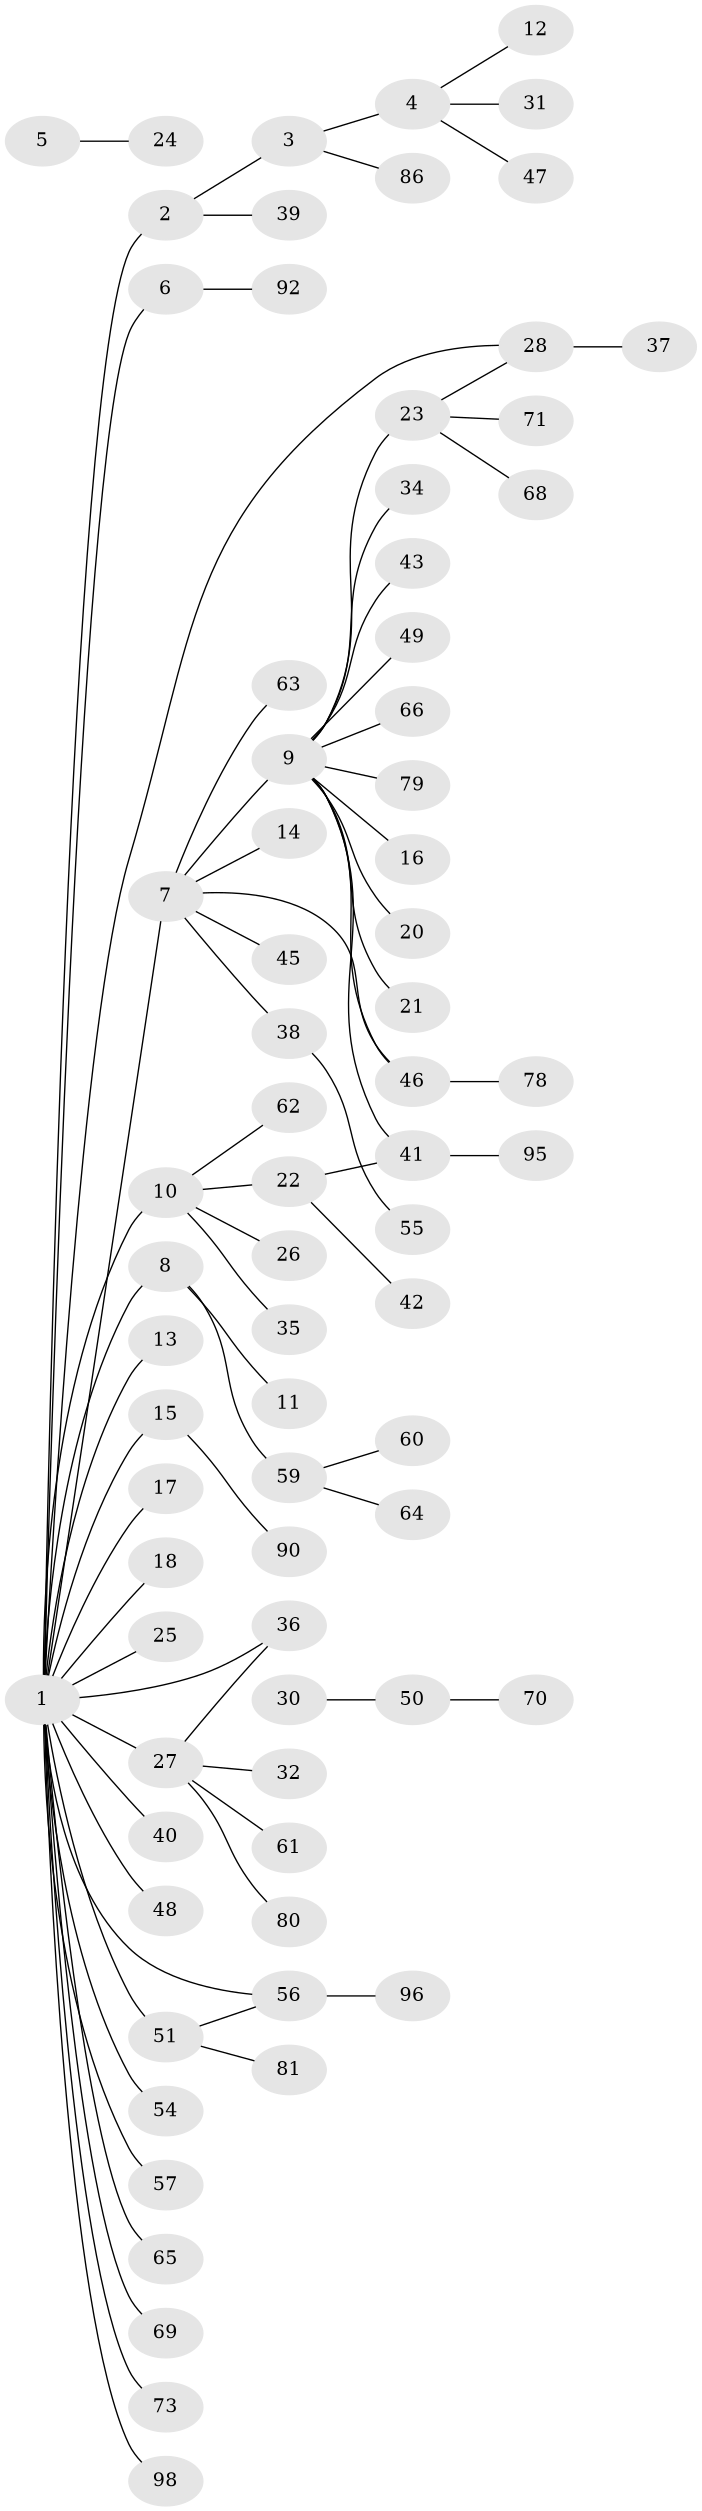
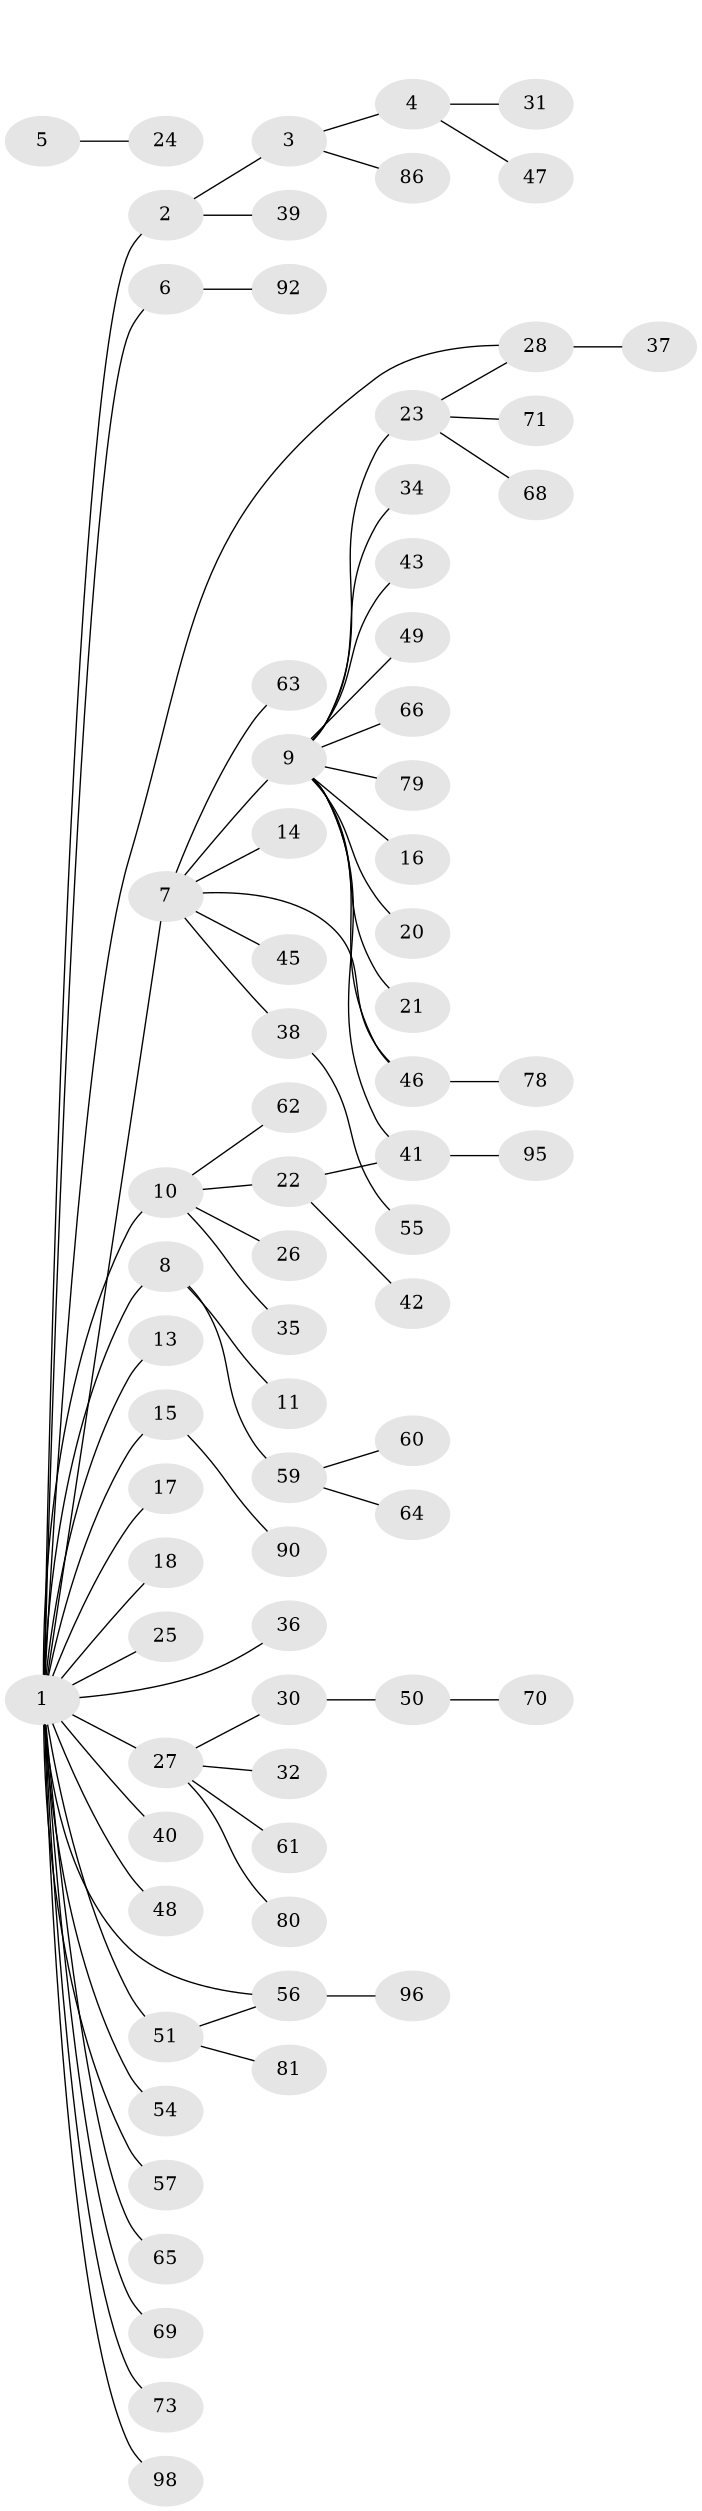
node "12": removed
edge "36" -- "27": now "30" -- "27"
